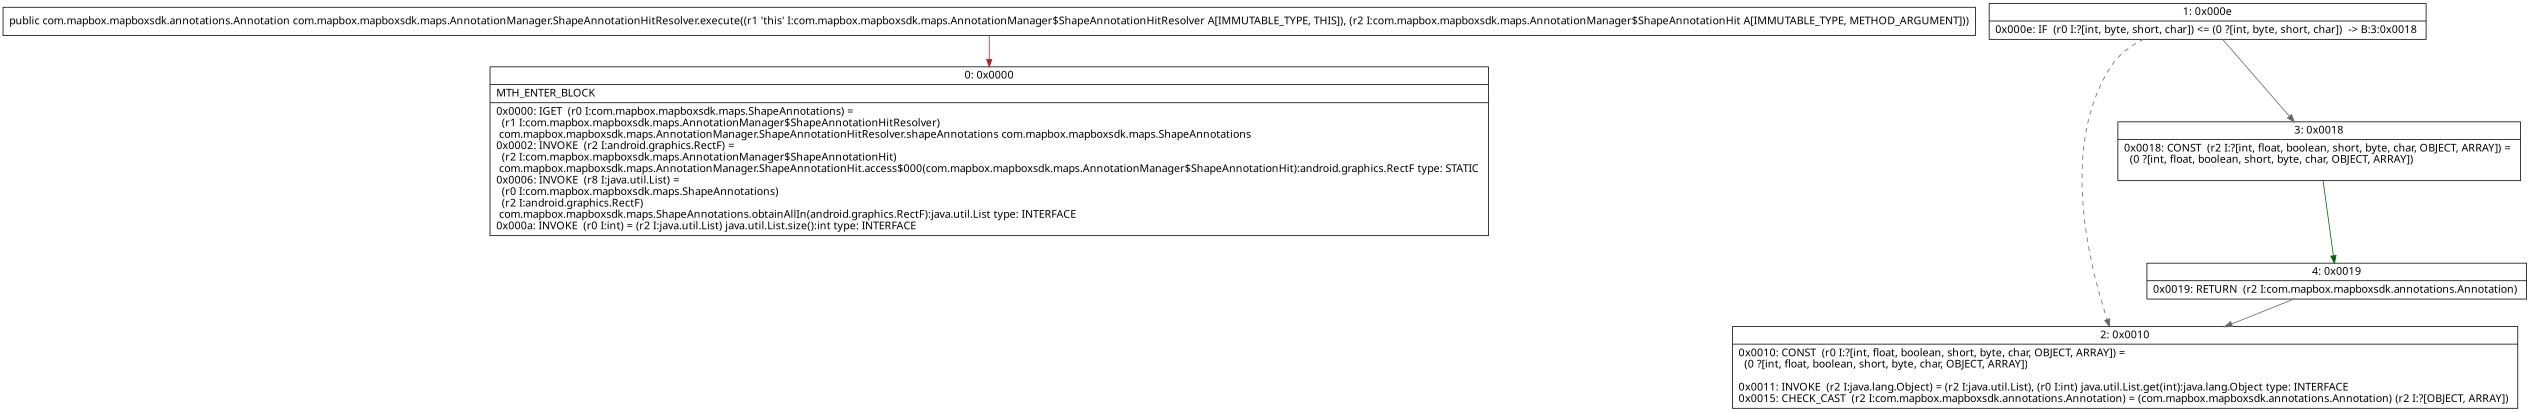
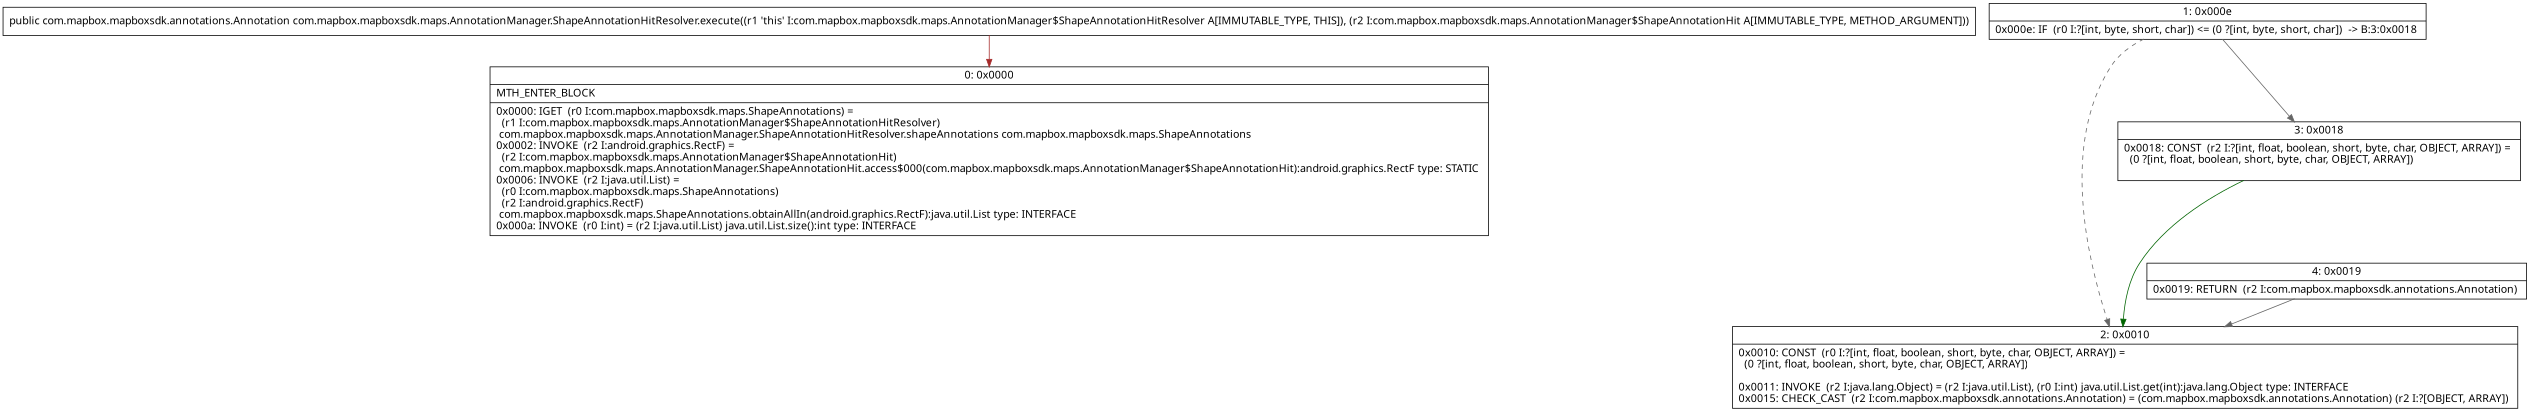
node "0: 0x0000": text "0x0006: INVOKE  (r8 I:java.util.List) =" -> "0x0006: INVOKE  (r2 I:java.util.List) ="
edge "3: 0x0018" -> "4: 0x0019": now "3: 0x0018" -> "2: 0x0010"
